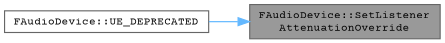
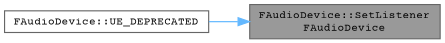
node "FAudioDevice::SetListener AttenuationOverride": label "FAudioDevice::SetListener AttenuationOverride" -> "FAudioDevice::SetListener FAudioDevice"
